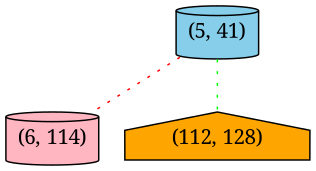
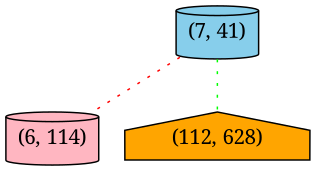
node "(5, 41)": label "(5, 41)" -> "(7, 41)"
node "(112, 128)": label "(112, 128)" -> "(112, 628)"
